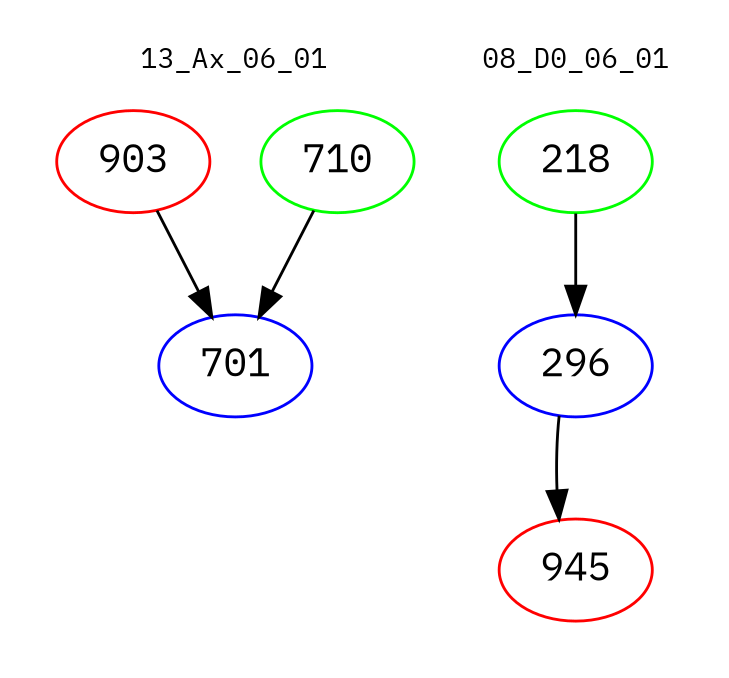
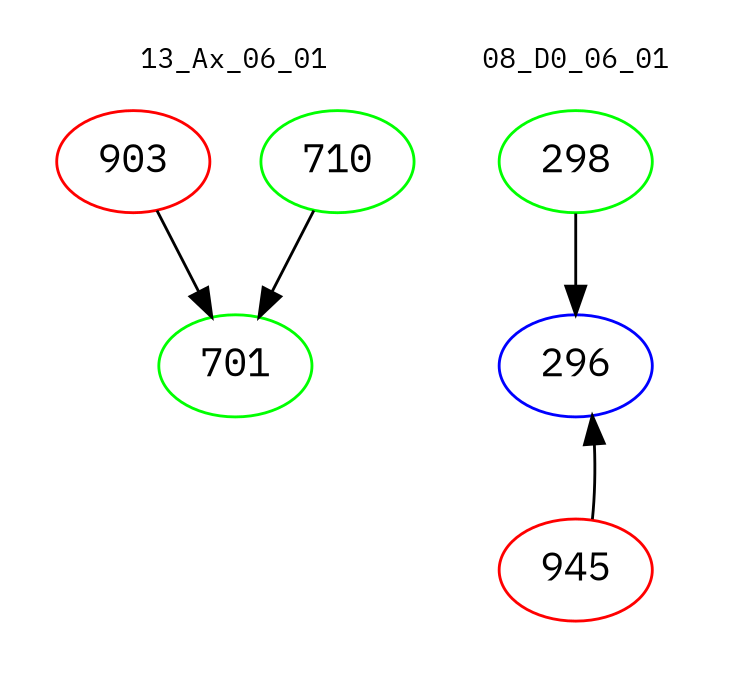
node "218": label "218" -> "298"
node "701": color blue -> green
edge "296" -> "945": reversed
